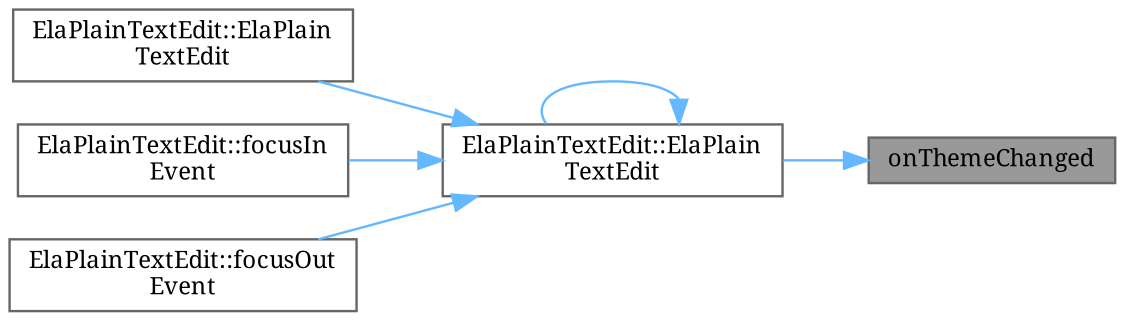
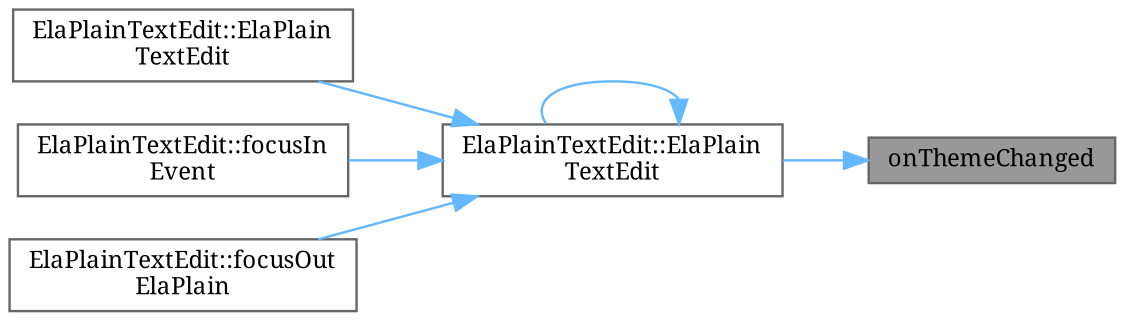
node "ElaPlainTextEdit::focusOut Event": label "ElaPlainTextEdit::focusOut Event" -> "ElaPlainTextEdit::focusOut ElaPlain"
